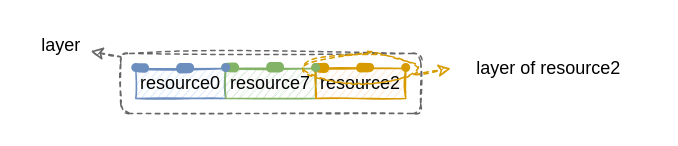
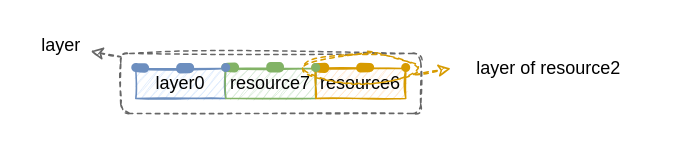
node "resource0": label "resource0" -> "layer0"
node "resource2": label "resource2" -> "resource6"
